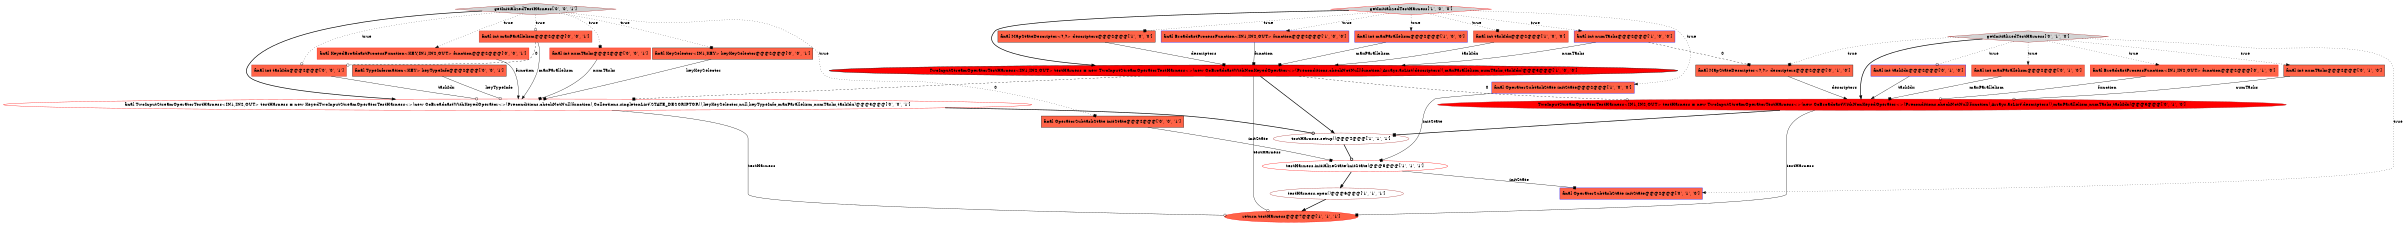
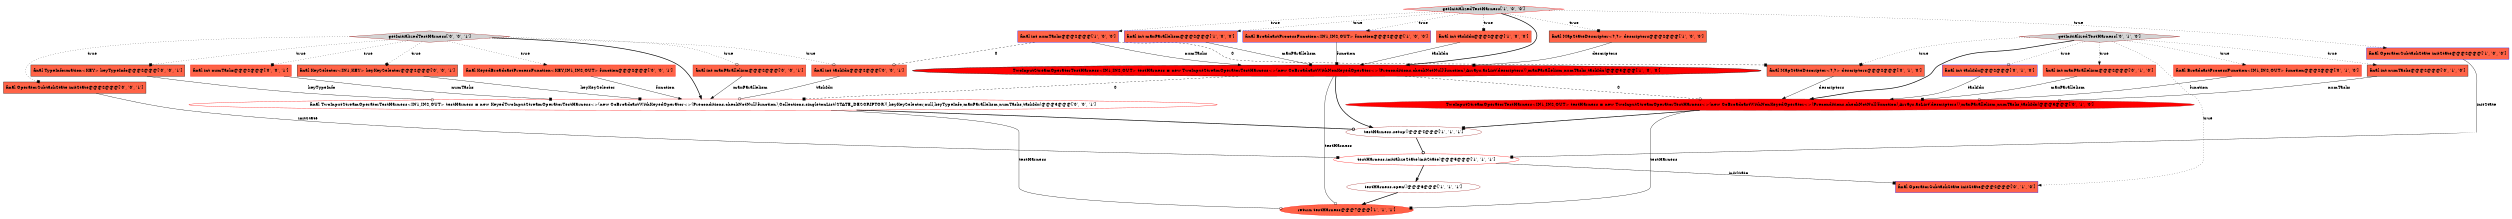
edge "getInitializedTestHarness['0', '0', '1']" -> "final TypeInformation<KEY> keyTypeInfo@@@2@@@['0', '0', '1']": added, label "true"
edge "final int maxParallelism@@@2@@@['0', '0', '1']" -> "final int taskIdx@@@2@@@['0', '0', '1']": now "final int numTasks@@@2@@@['1', '0', '0']" -> "final int taskIdx@@@2@@@['0', '0', '1']"
